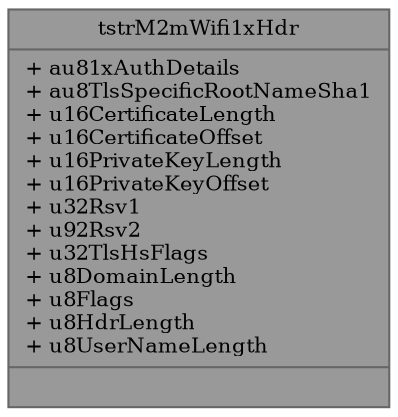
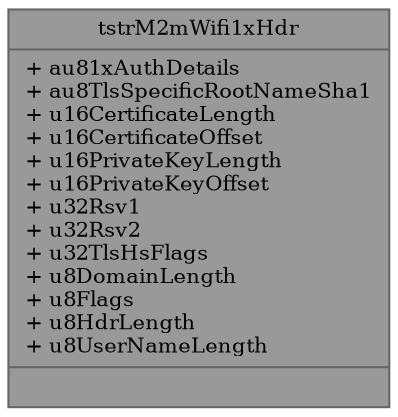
node "tstrM2mWifi1xHdr": text "+ u92Rsv2" -> "+ u32Rsv2"
